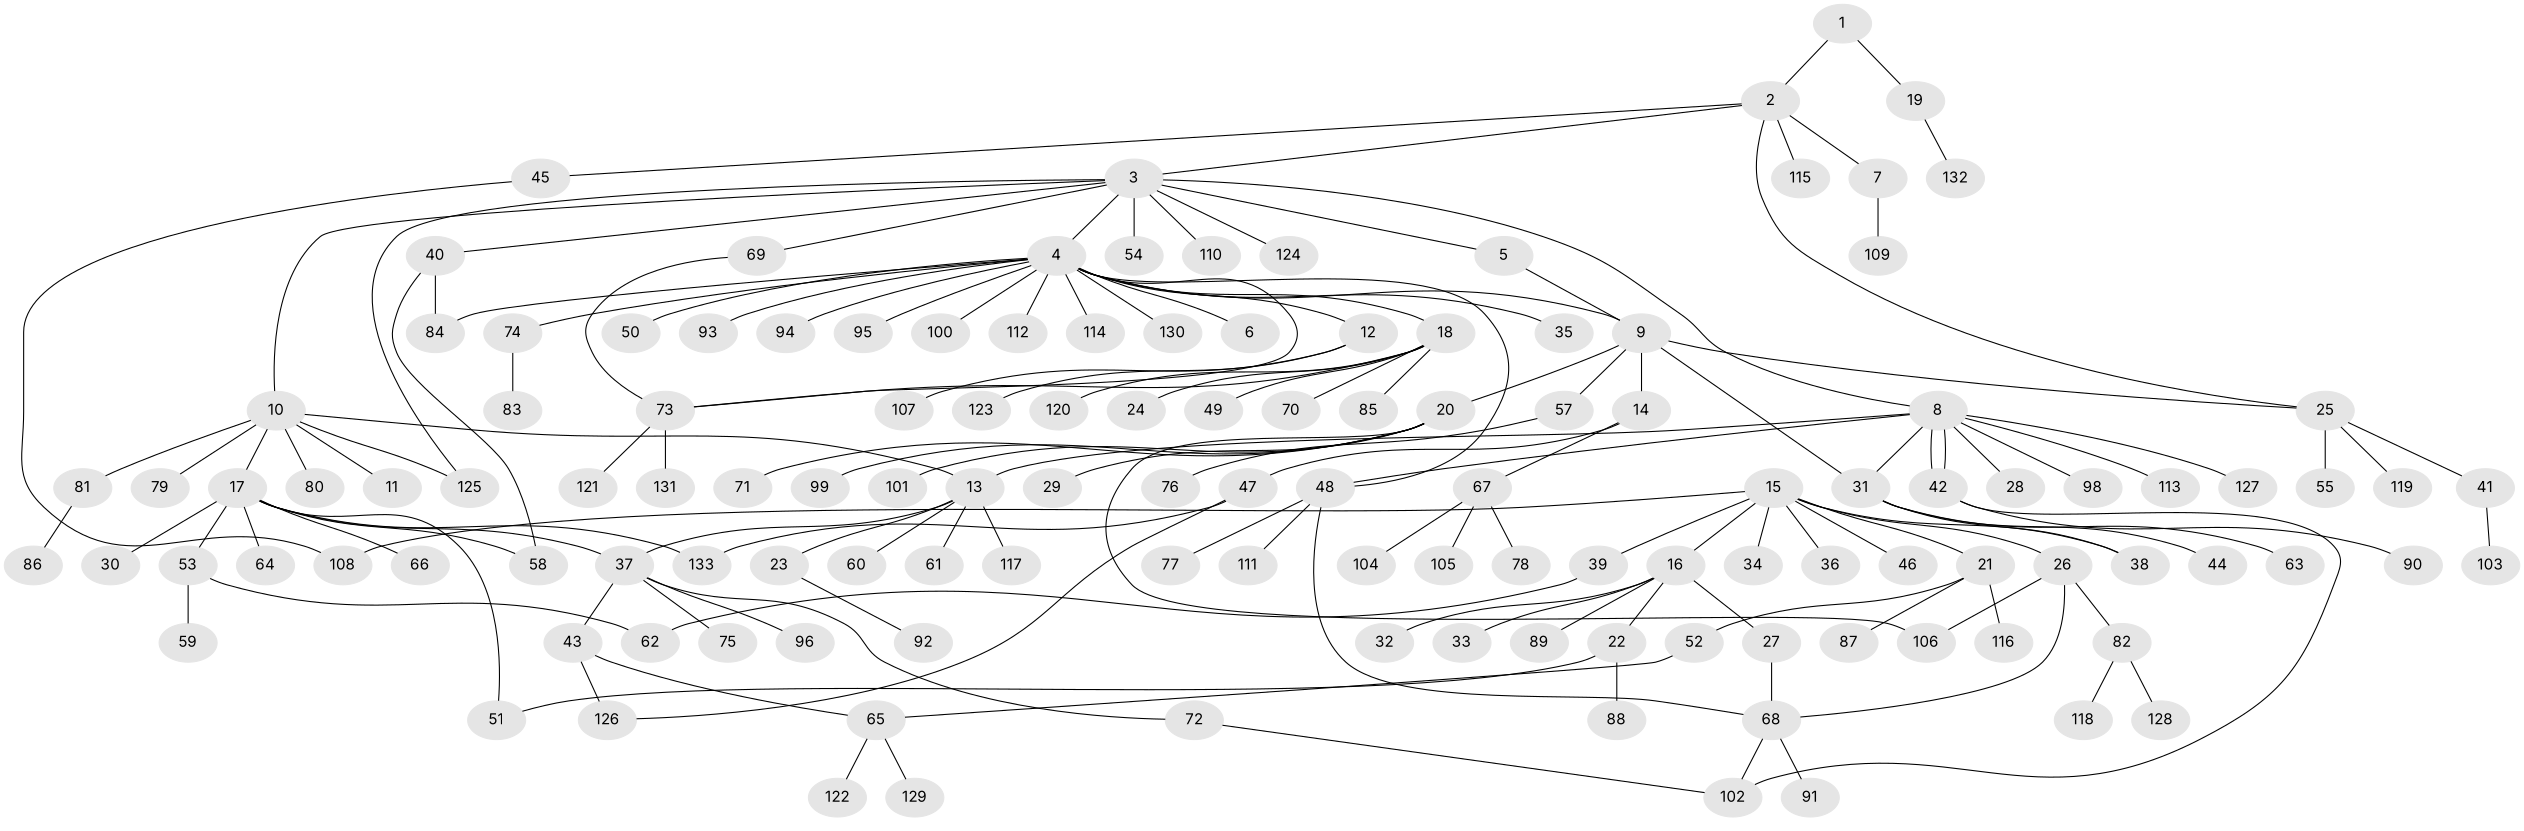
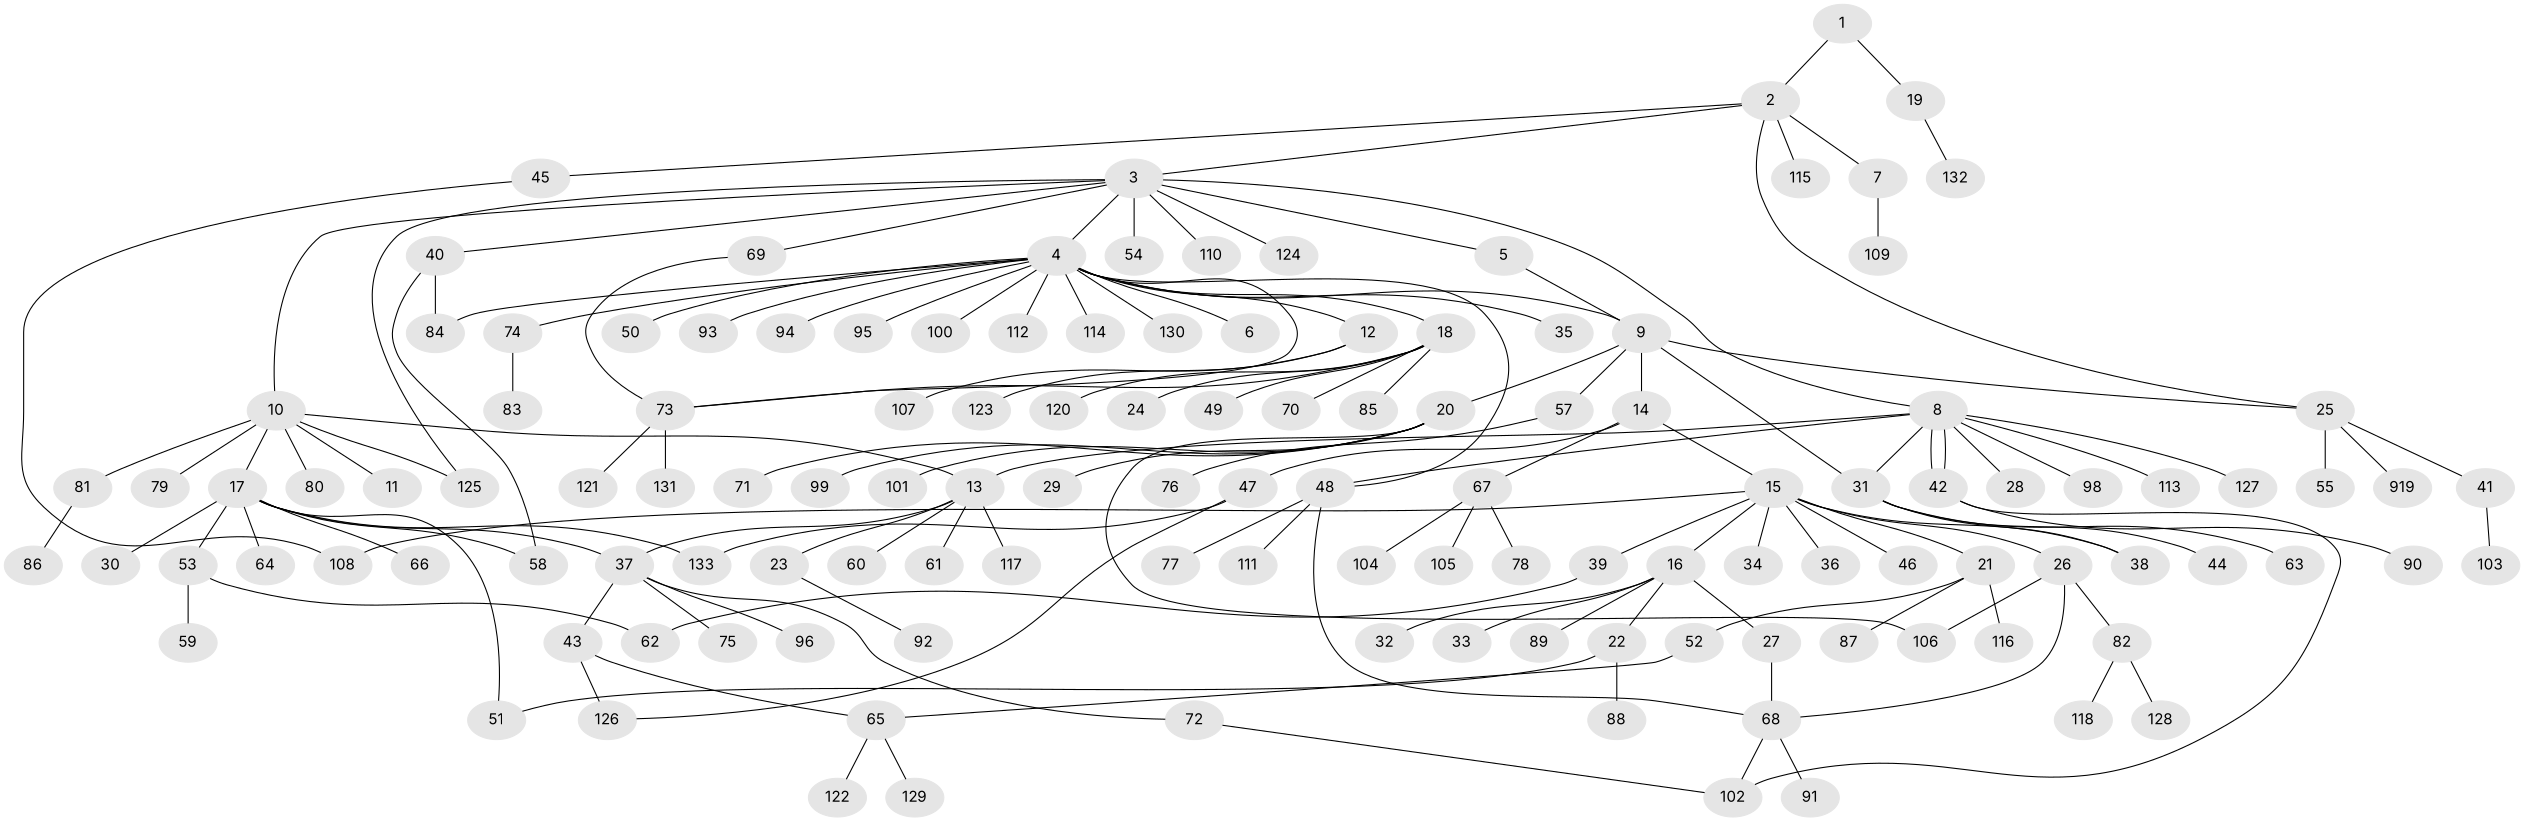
edge "14" -- "15": added
node "119": label "119" -> "919"
